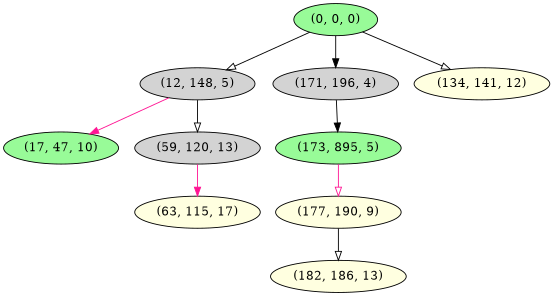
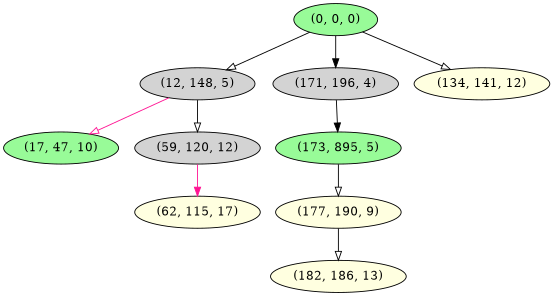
edge "(12, 148, 5)" -> "(17, 47, 10)": arrowhead normal -> onormal
node "(59, 120, 13)": label "(59, 120, 13)" -> "(59, 120, 12)"
edge "(173, 895, 5)" -> "(177, 190, 9)": color deeppink -> black
node "(63, 115, 17)": label "(63, 115, 17)" -> "(62, 115, 17)"
